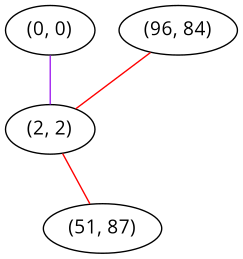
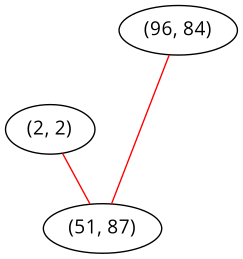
node "(0, 0)": removed
edge "(96, 84)" -- "(2, 2)": now "(96, 84)" -- "(51, 87)"
